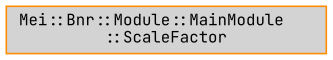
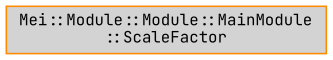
node "Mei::Bnr::Module::MainModule ::ScaleFactor": label "Mei::Bnr::Module::MainModule ::ScaleFactor" -> "Mei::Module::Module::MainModule ::ScaleFactor"
